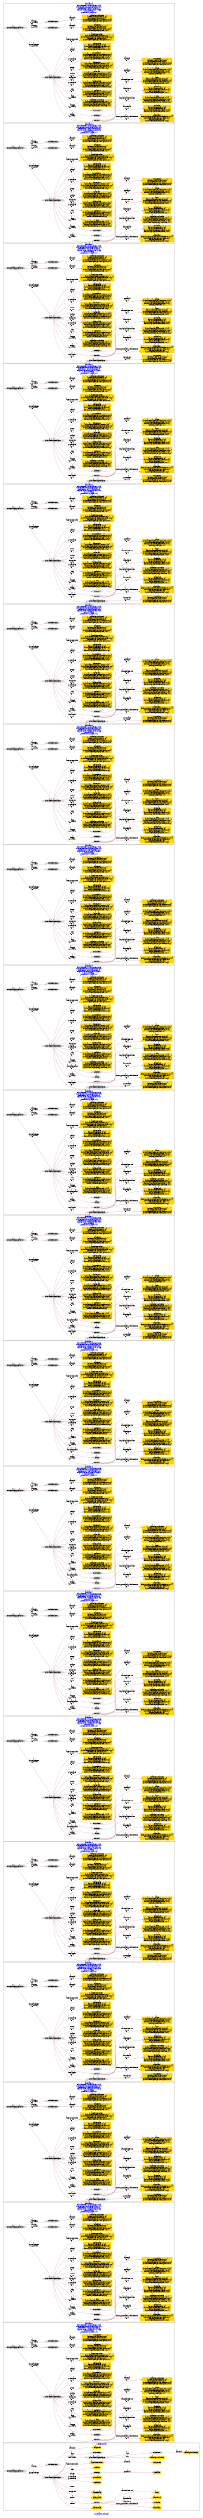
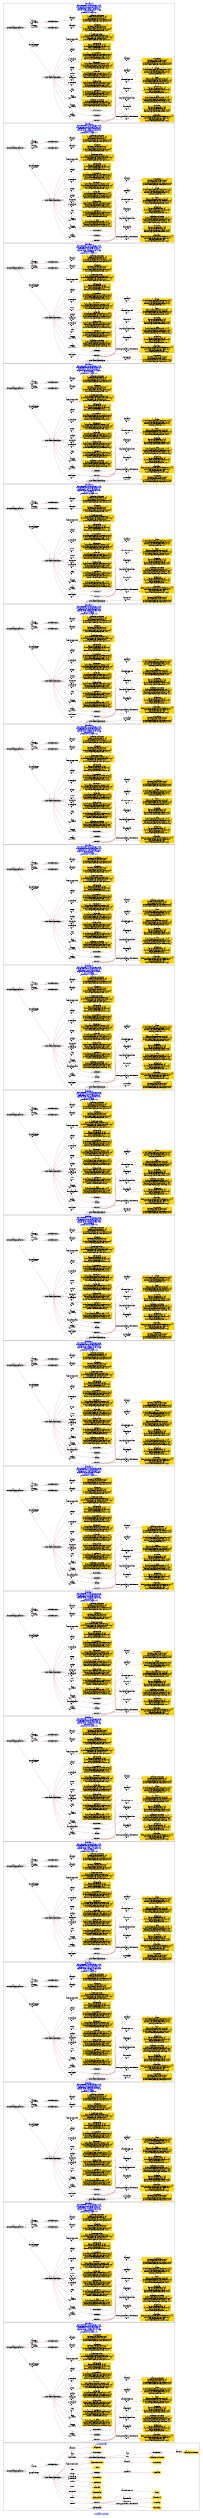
cluster "1-extent model": label "1-extent model" -> "1-correct model"
node "medium": label "medium" -> "title"
node "materials": added
node "creationDate": fillcolor gold -> lightgray
